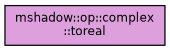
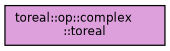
node "mshadow::op::complex ::toreal": label "mshadow::op::complex ::toreal" -> "toreal::op::complex ::toreal"
